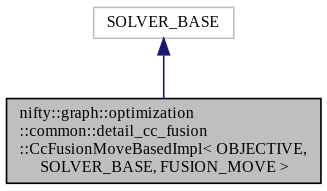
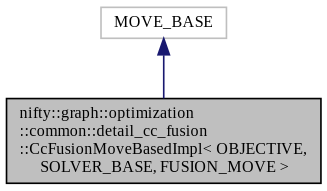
node "SOLVER_BASE": label "SOLVER_BASE" -> "MOVE_BASE"
